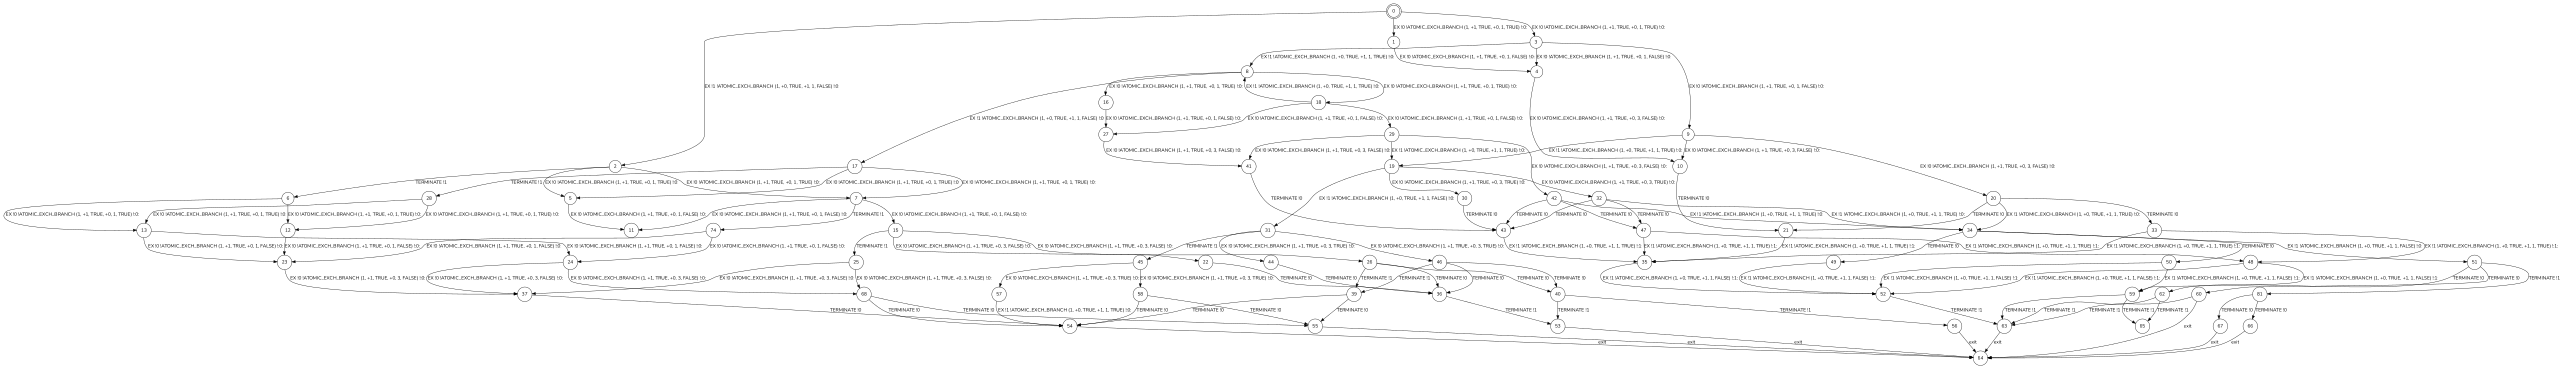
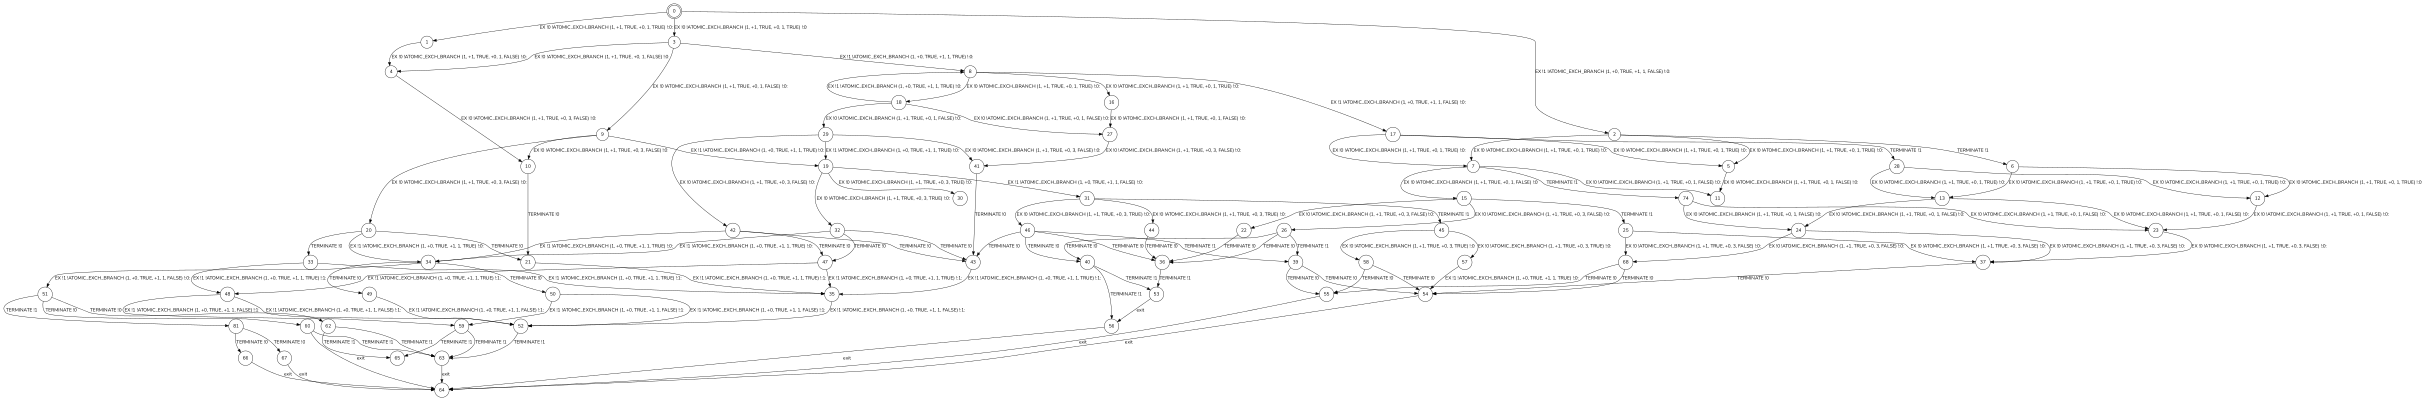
edge "30" -> "43": now "46" -> "43"
edge "53" -> "64": now "53" -> "56"
